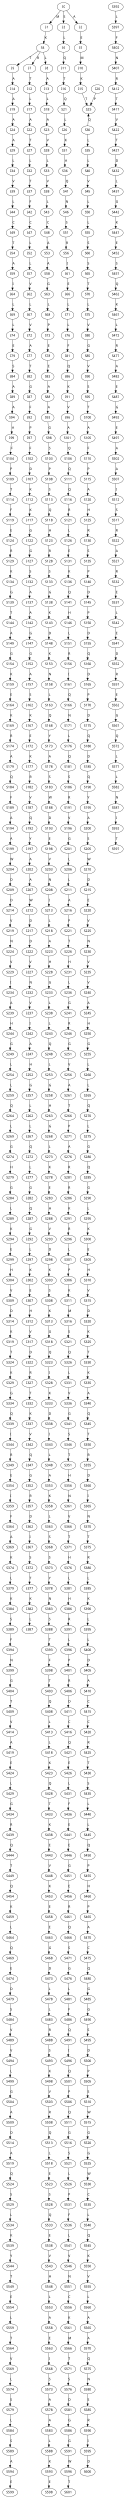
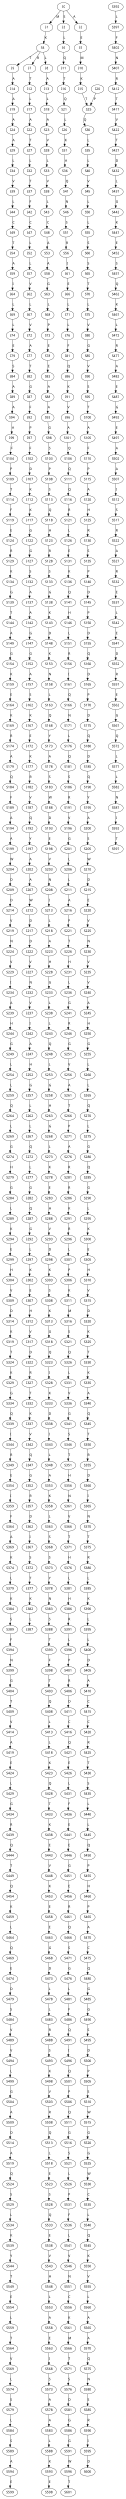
edge "S30" -> "S25": reversed
